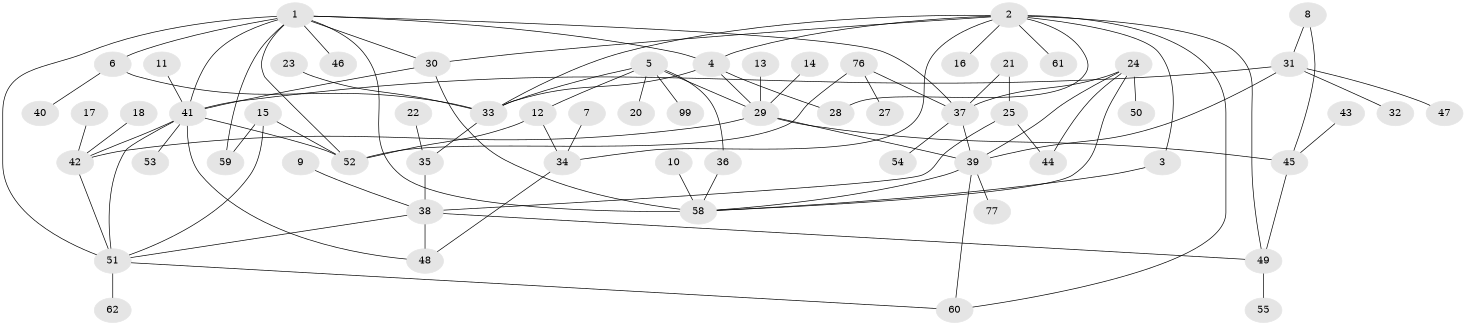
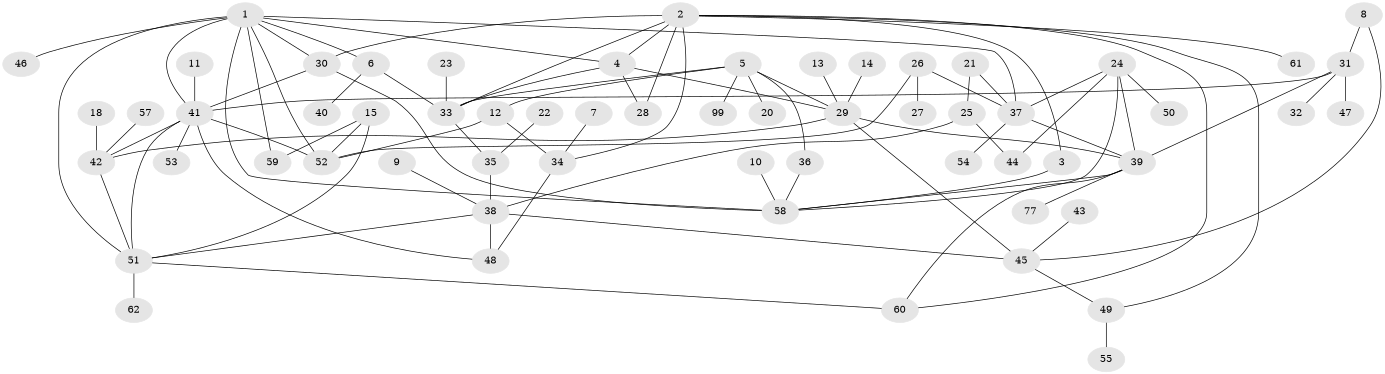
node "76": label "76" -> "26"
node "16": removed
node "17": label "17" -> "57"
edge "38" -- "49": now "38" -- "45"
